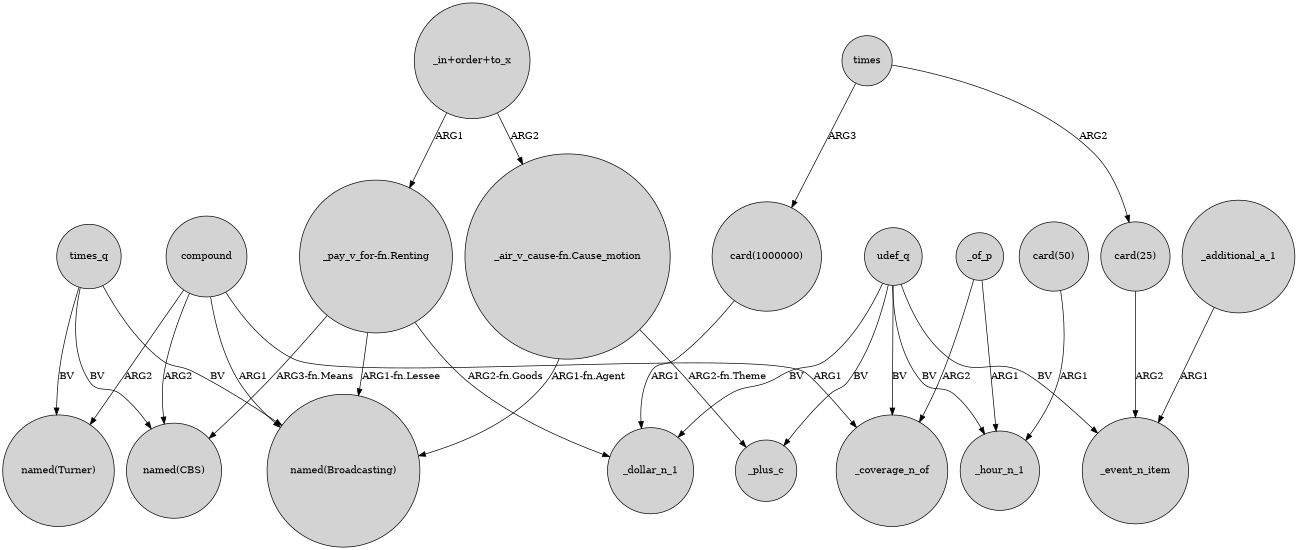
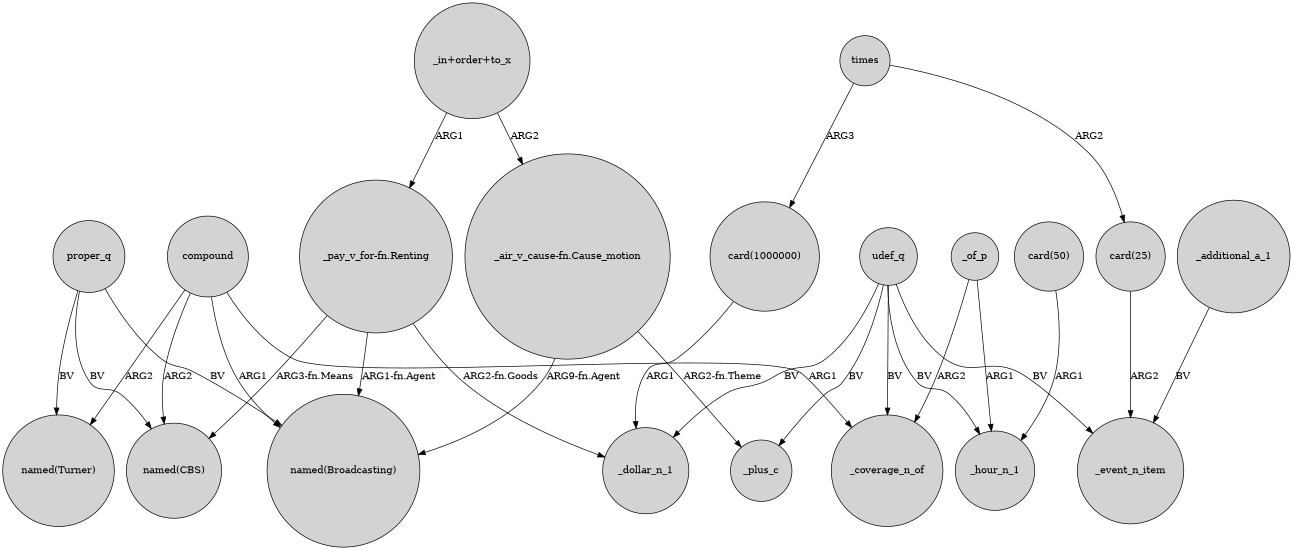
node "times_q": label "times_q" -> "proper_q"
edge "_pay_v_for-fn.Renting" -> "named(Broadcasting)": label "ARG1-fn.Lessee" -> "ARG1-fn.Agent"
edge "_air_v_cause-fn.Cause_motion" -> "named(Broadcasting)": label "ARG1-fn.Agent" -> "ARG9-fn.Agent"
edge "_additional_a_1" -> "_event_n_item": label "ARG1" -> "BV"
